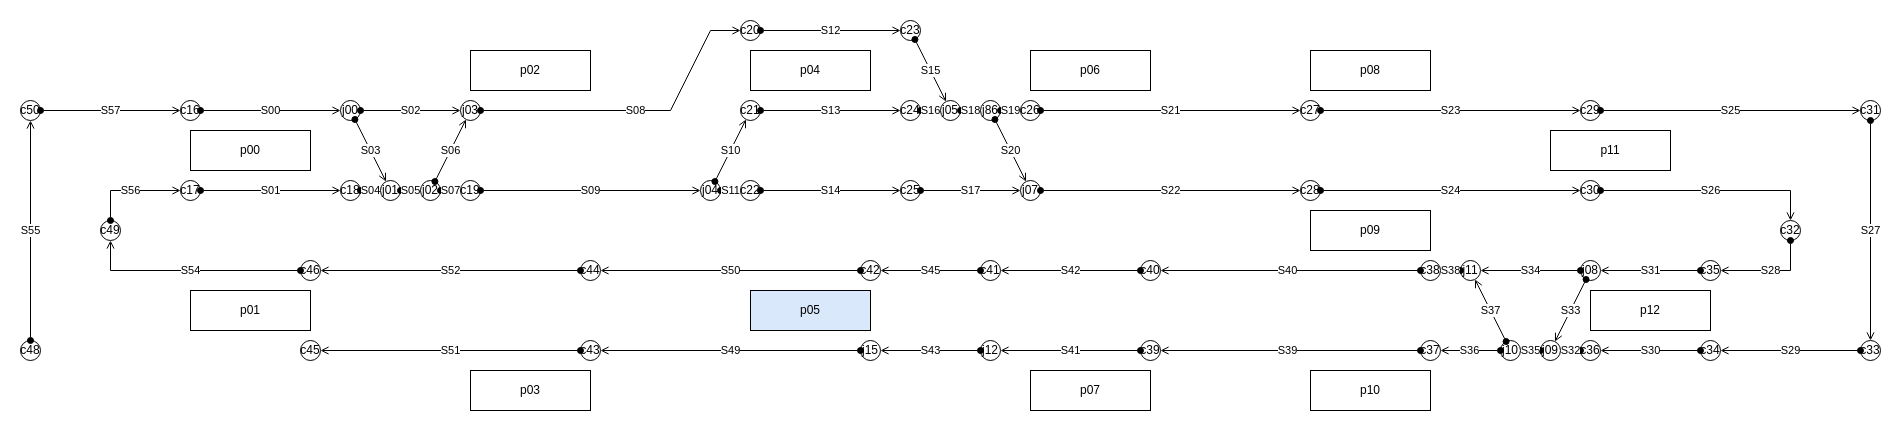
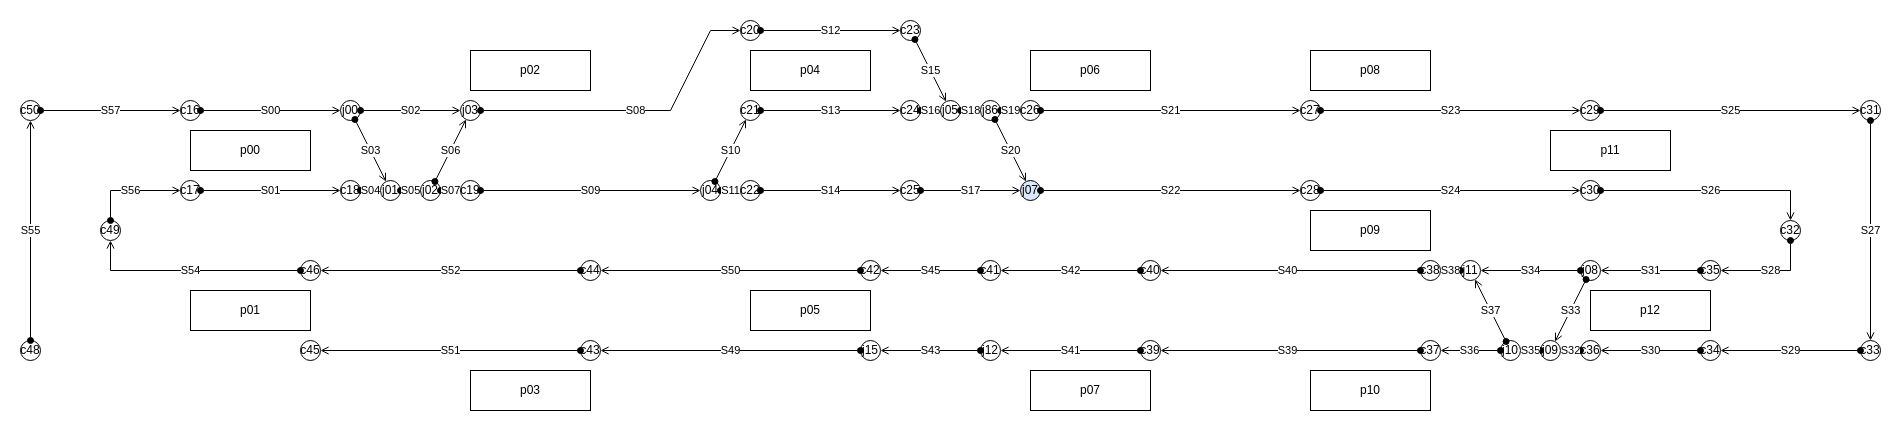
node "j07": fillcolor #ffffff -> #dae8fc
node "p05": fillcolor #dae8fc -> #ffffff
